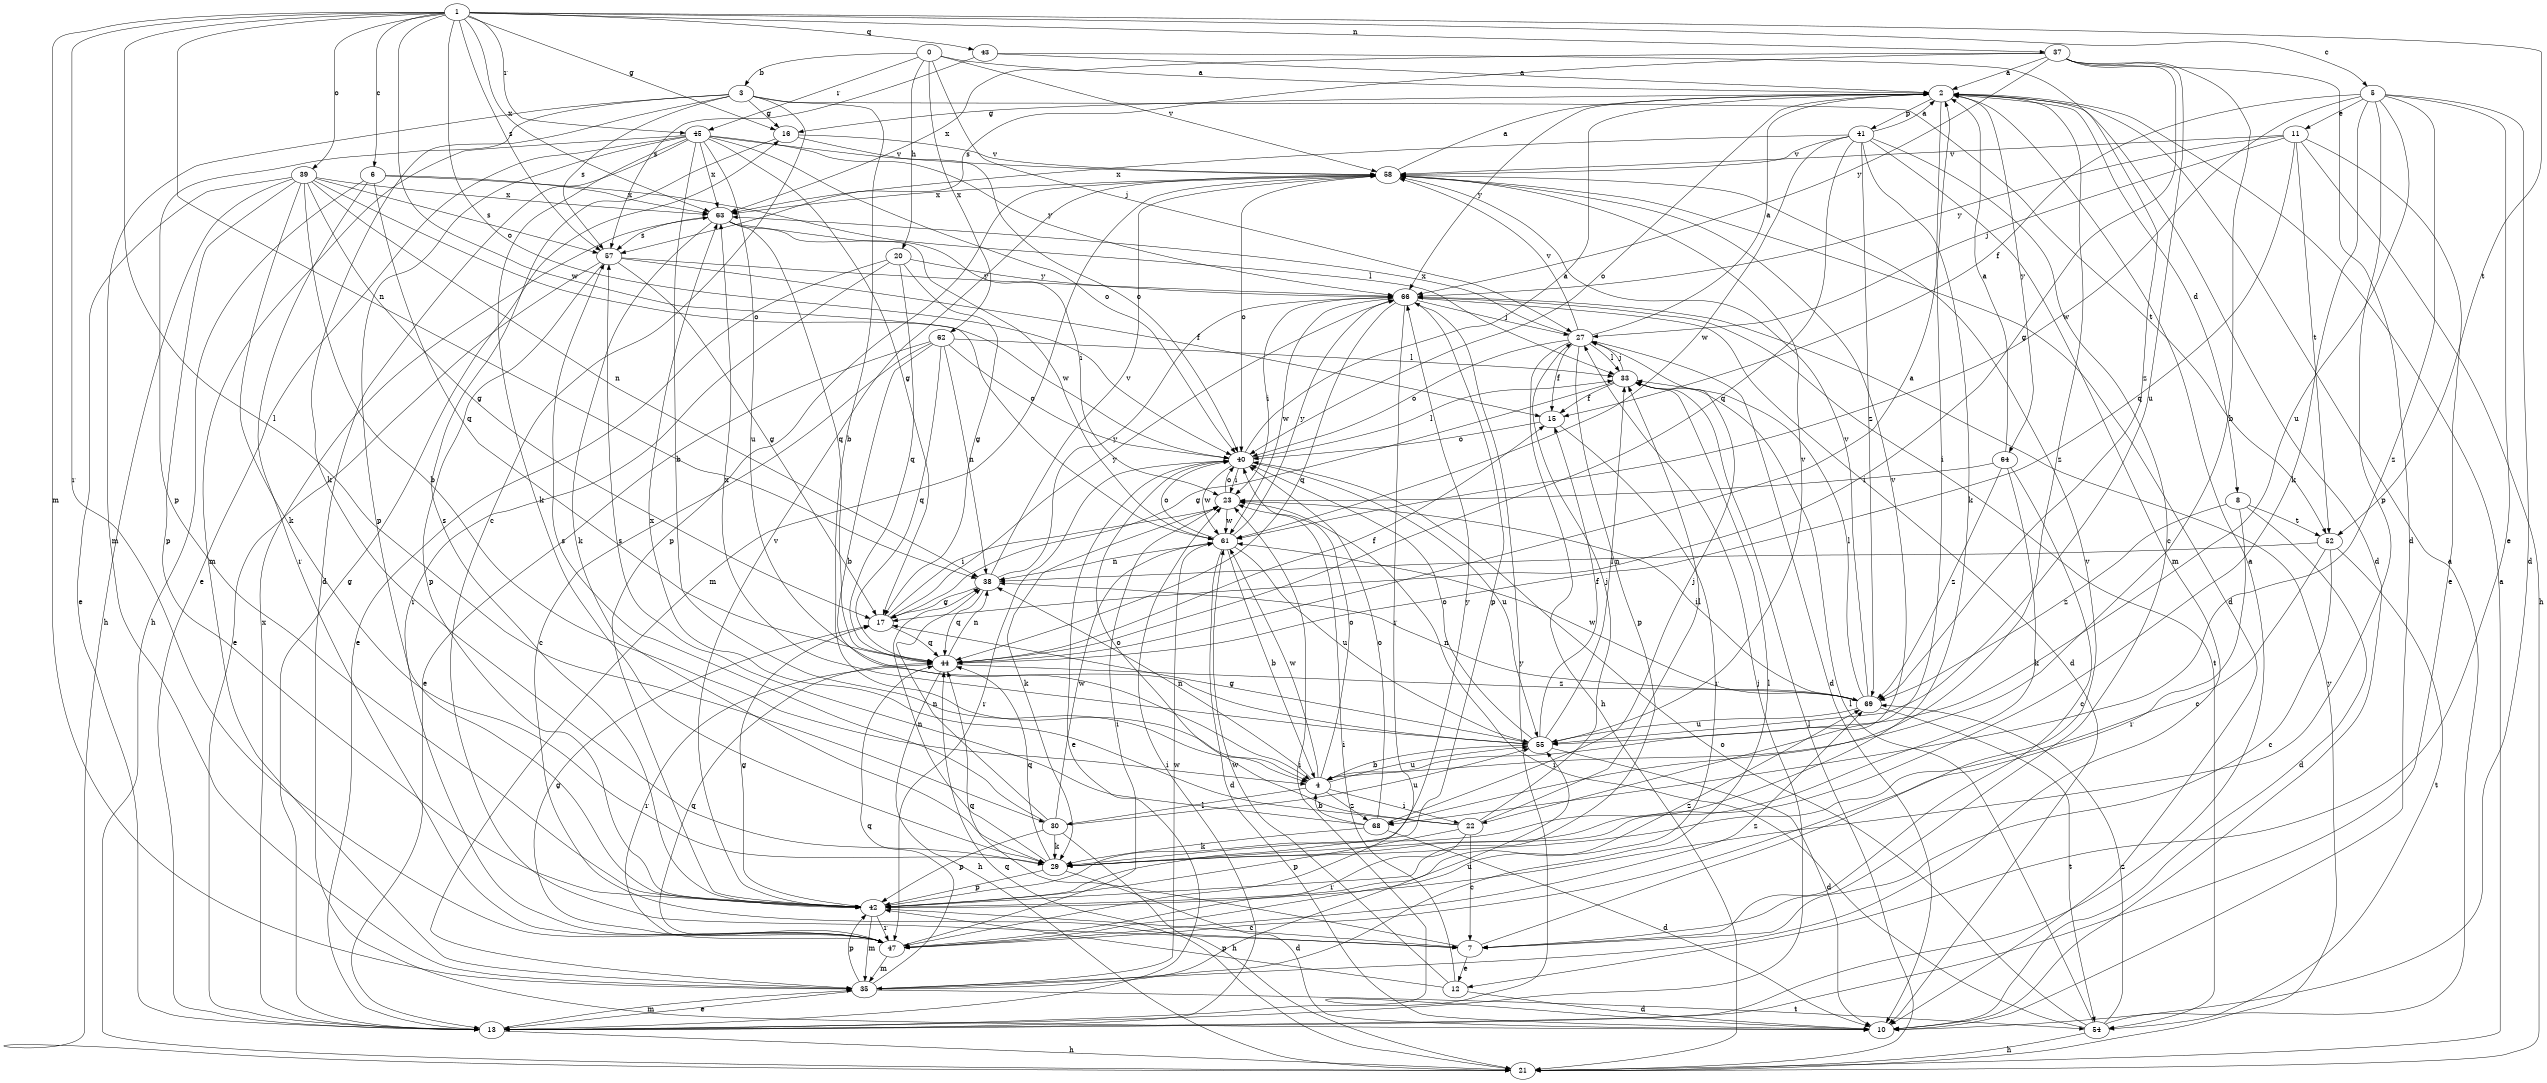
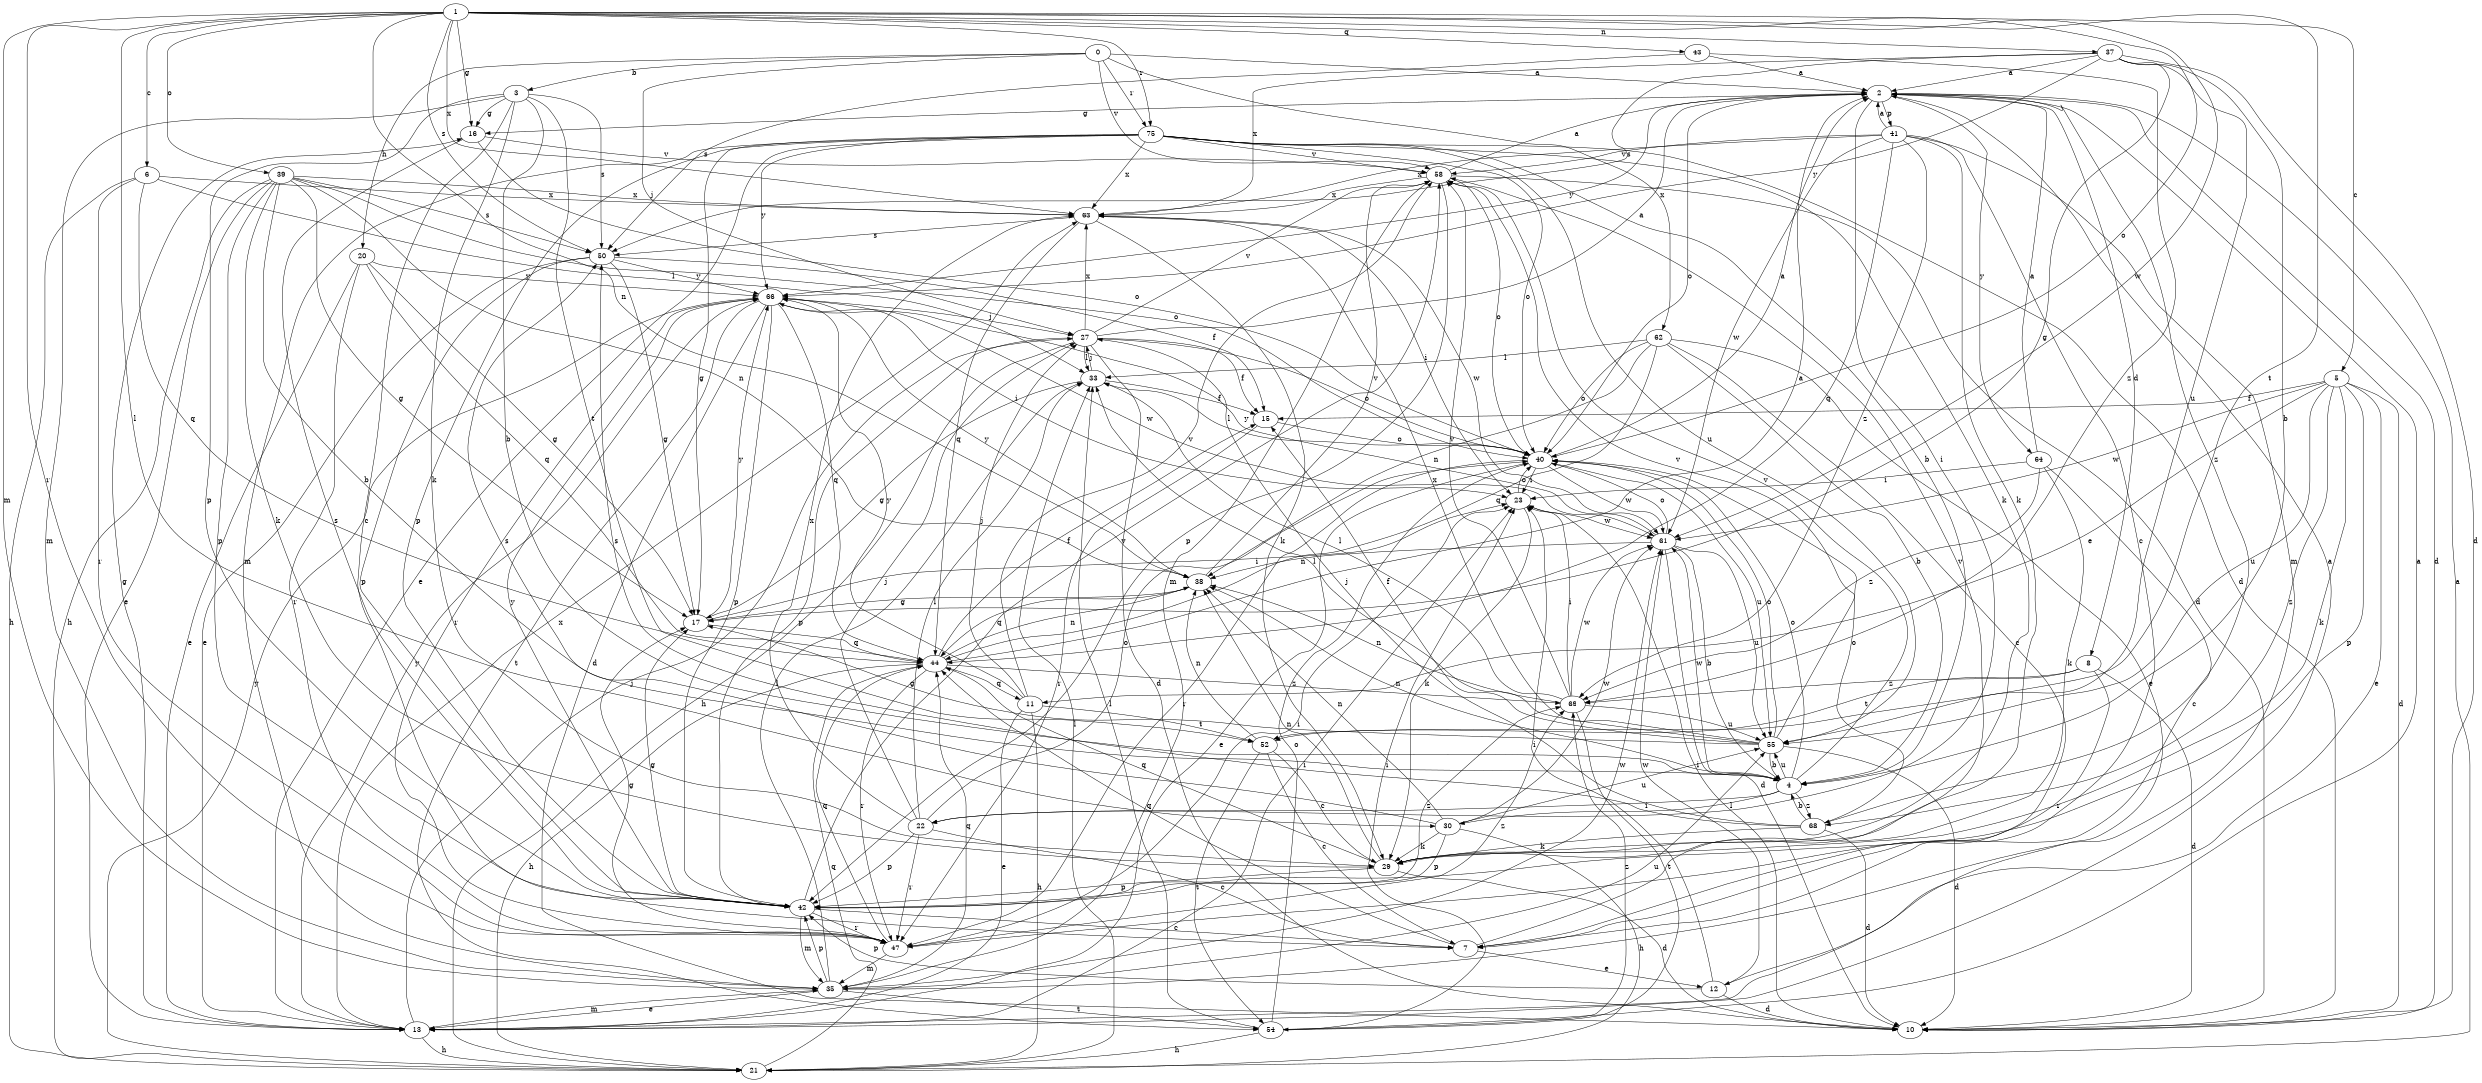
node "45": label "45" -> "75"
node "57": label "57" -> "50"
edge "11" -> "44": reversed
